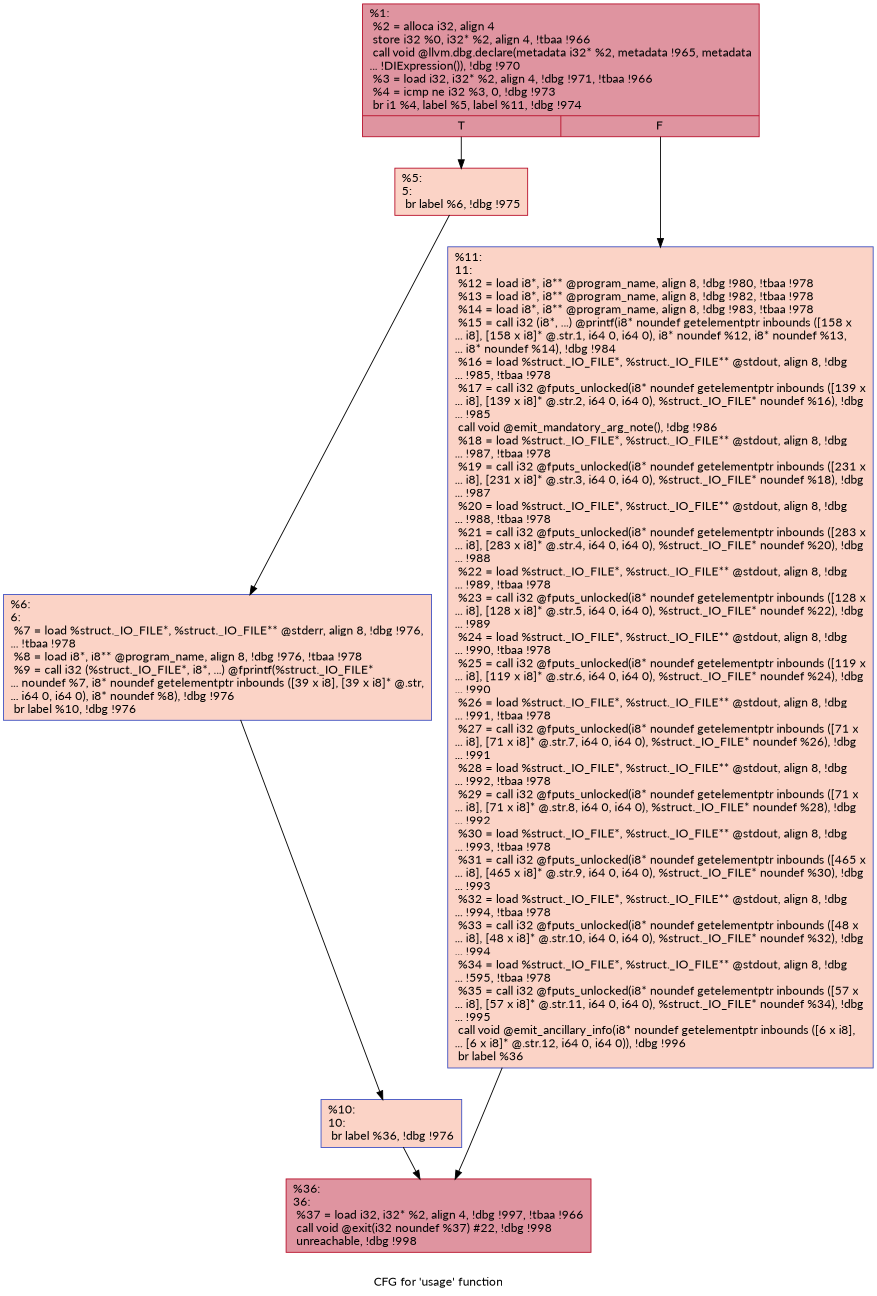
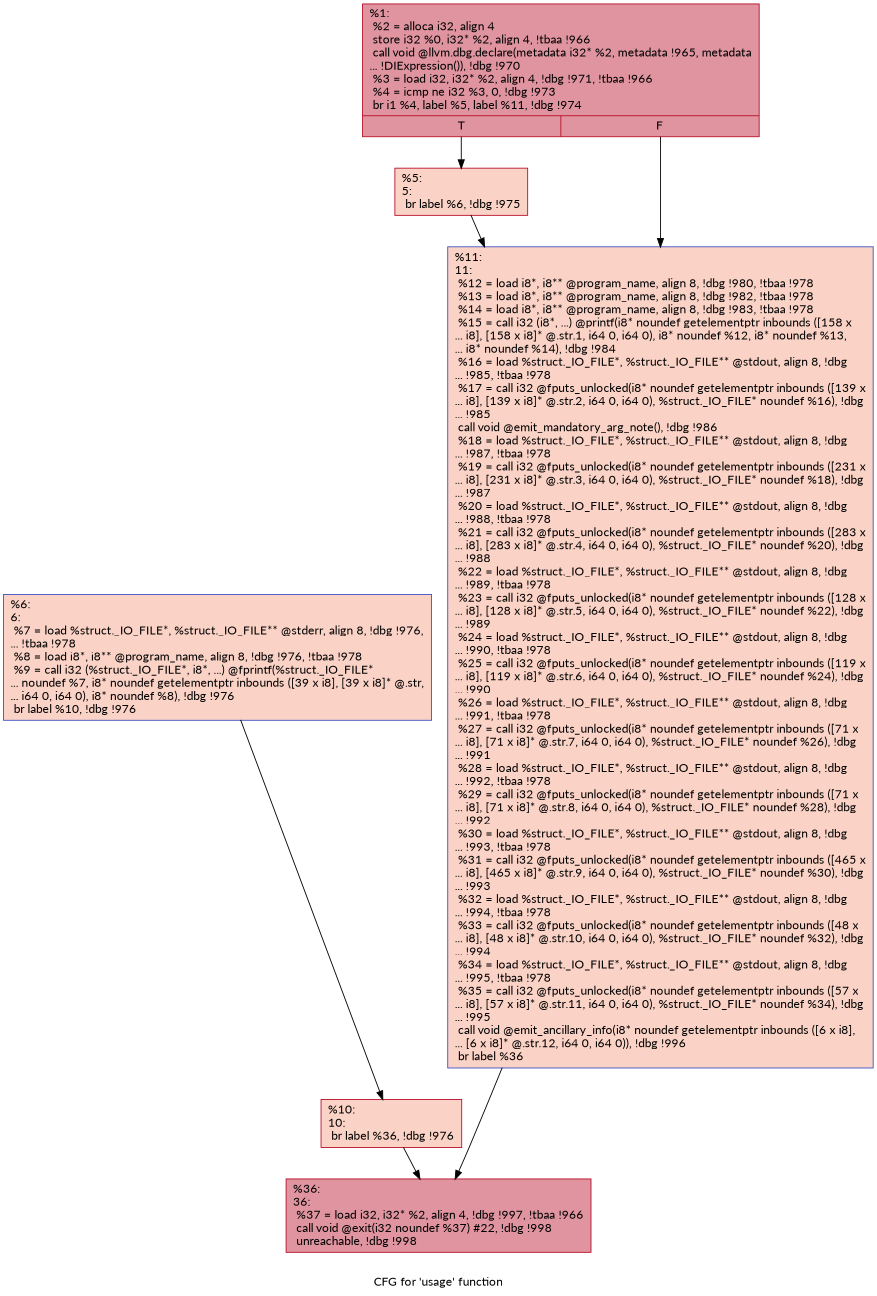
edge "%5:" -> "%6:": now "%5:" -> "%11:"
node "%11:": text "... !595, !tbaa !978" -> "... !995, !tbaa !978"
node "%10:": color #3d50c3ff -> #b70d28ff
